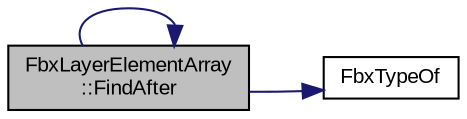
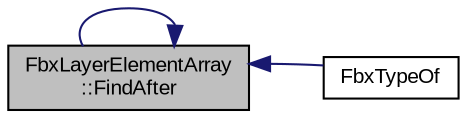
edge "FbxLayerElementArray ::FindAfter" -> "FbxTypeOf": reversed
